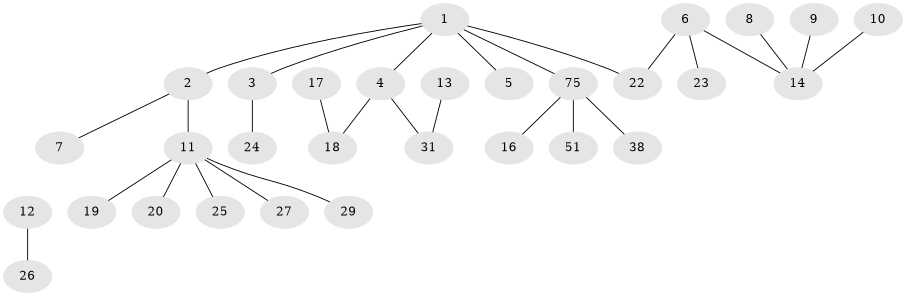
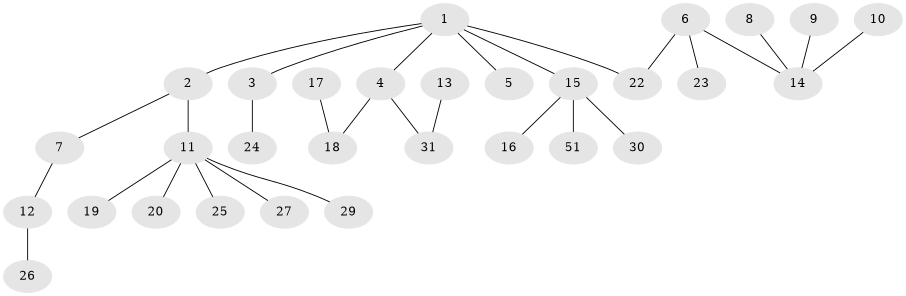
node "75": label "75" -> "15"
node "38": label "38" -> "30"
edge "7" -- "12": added
